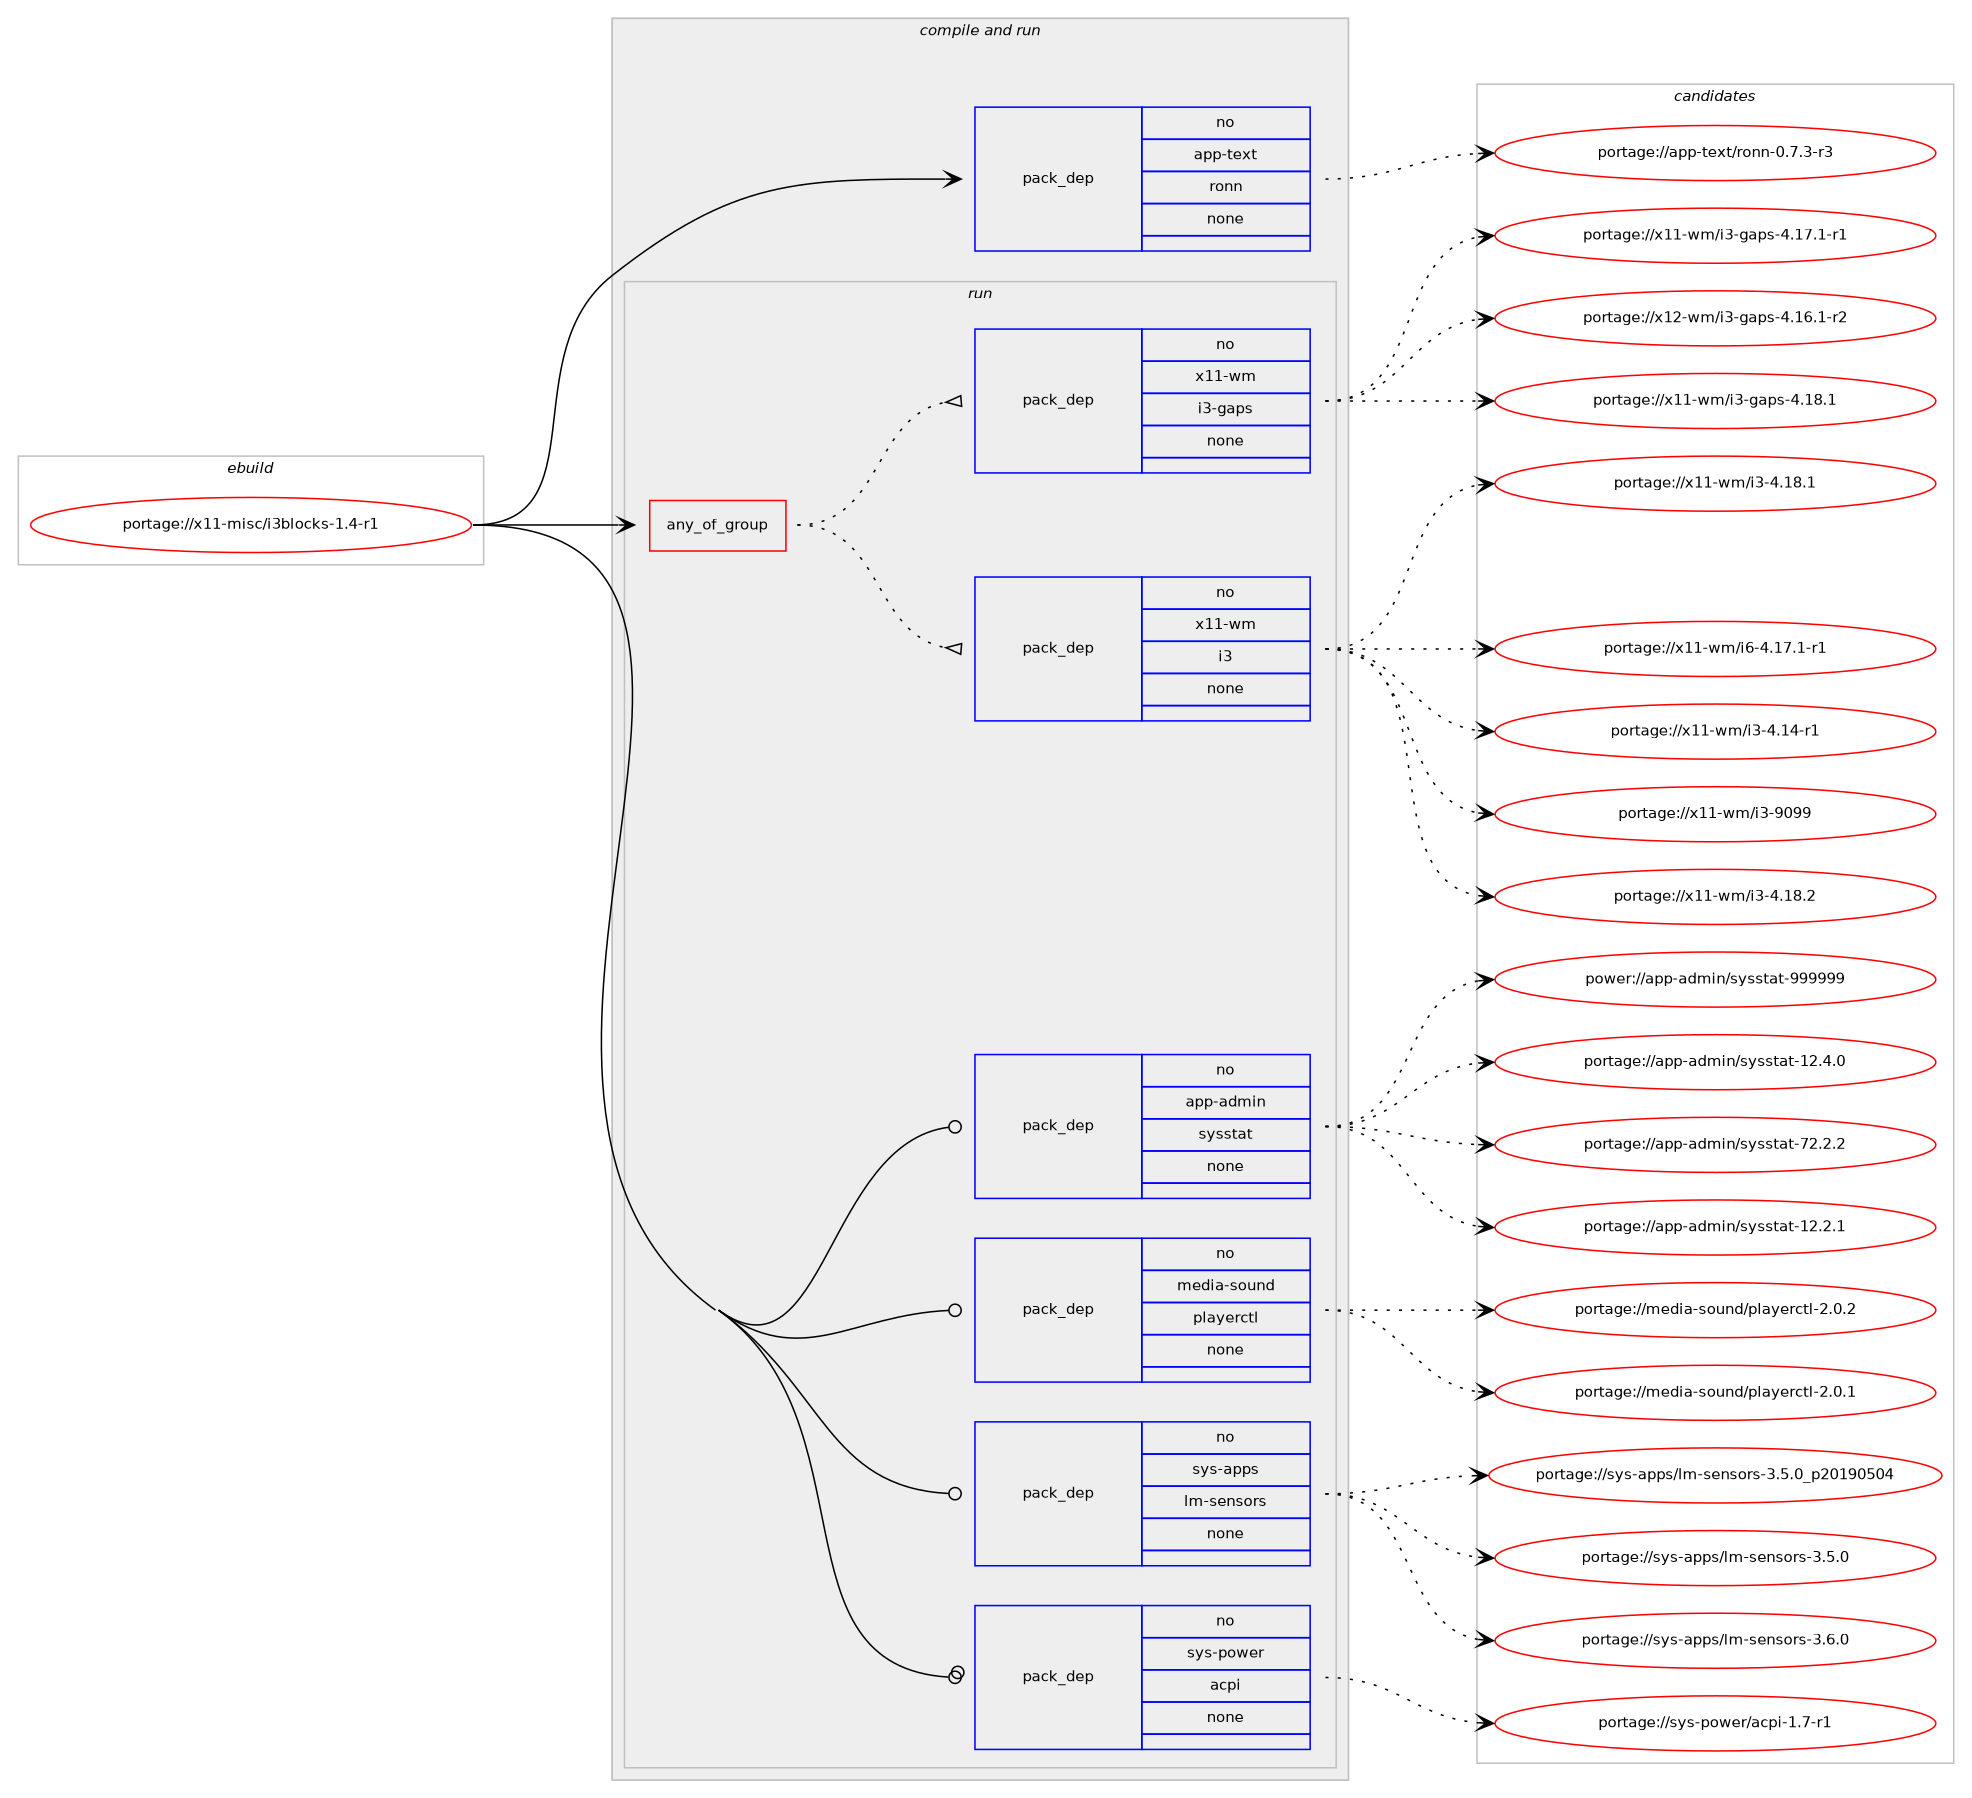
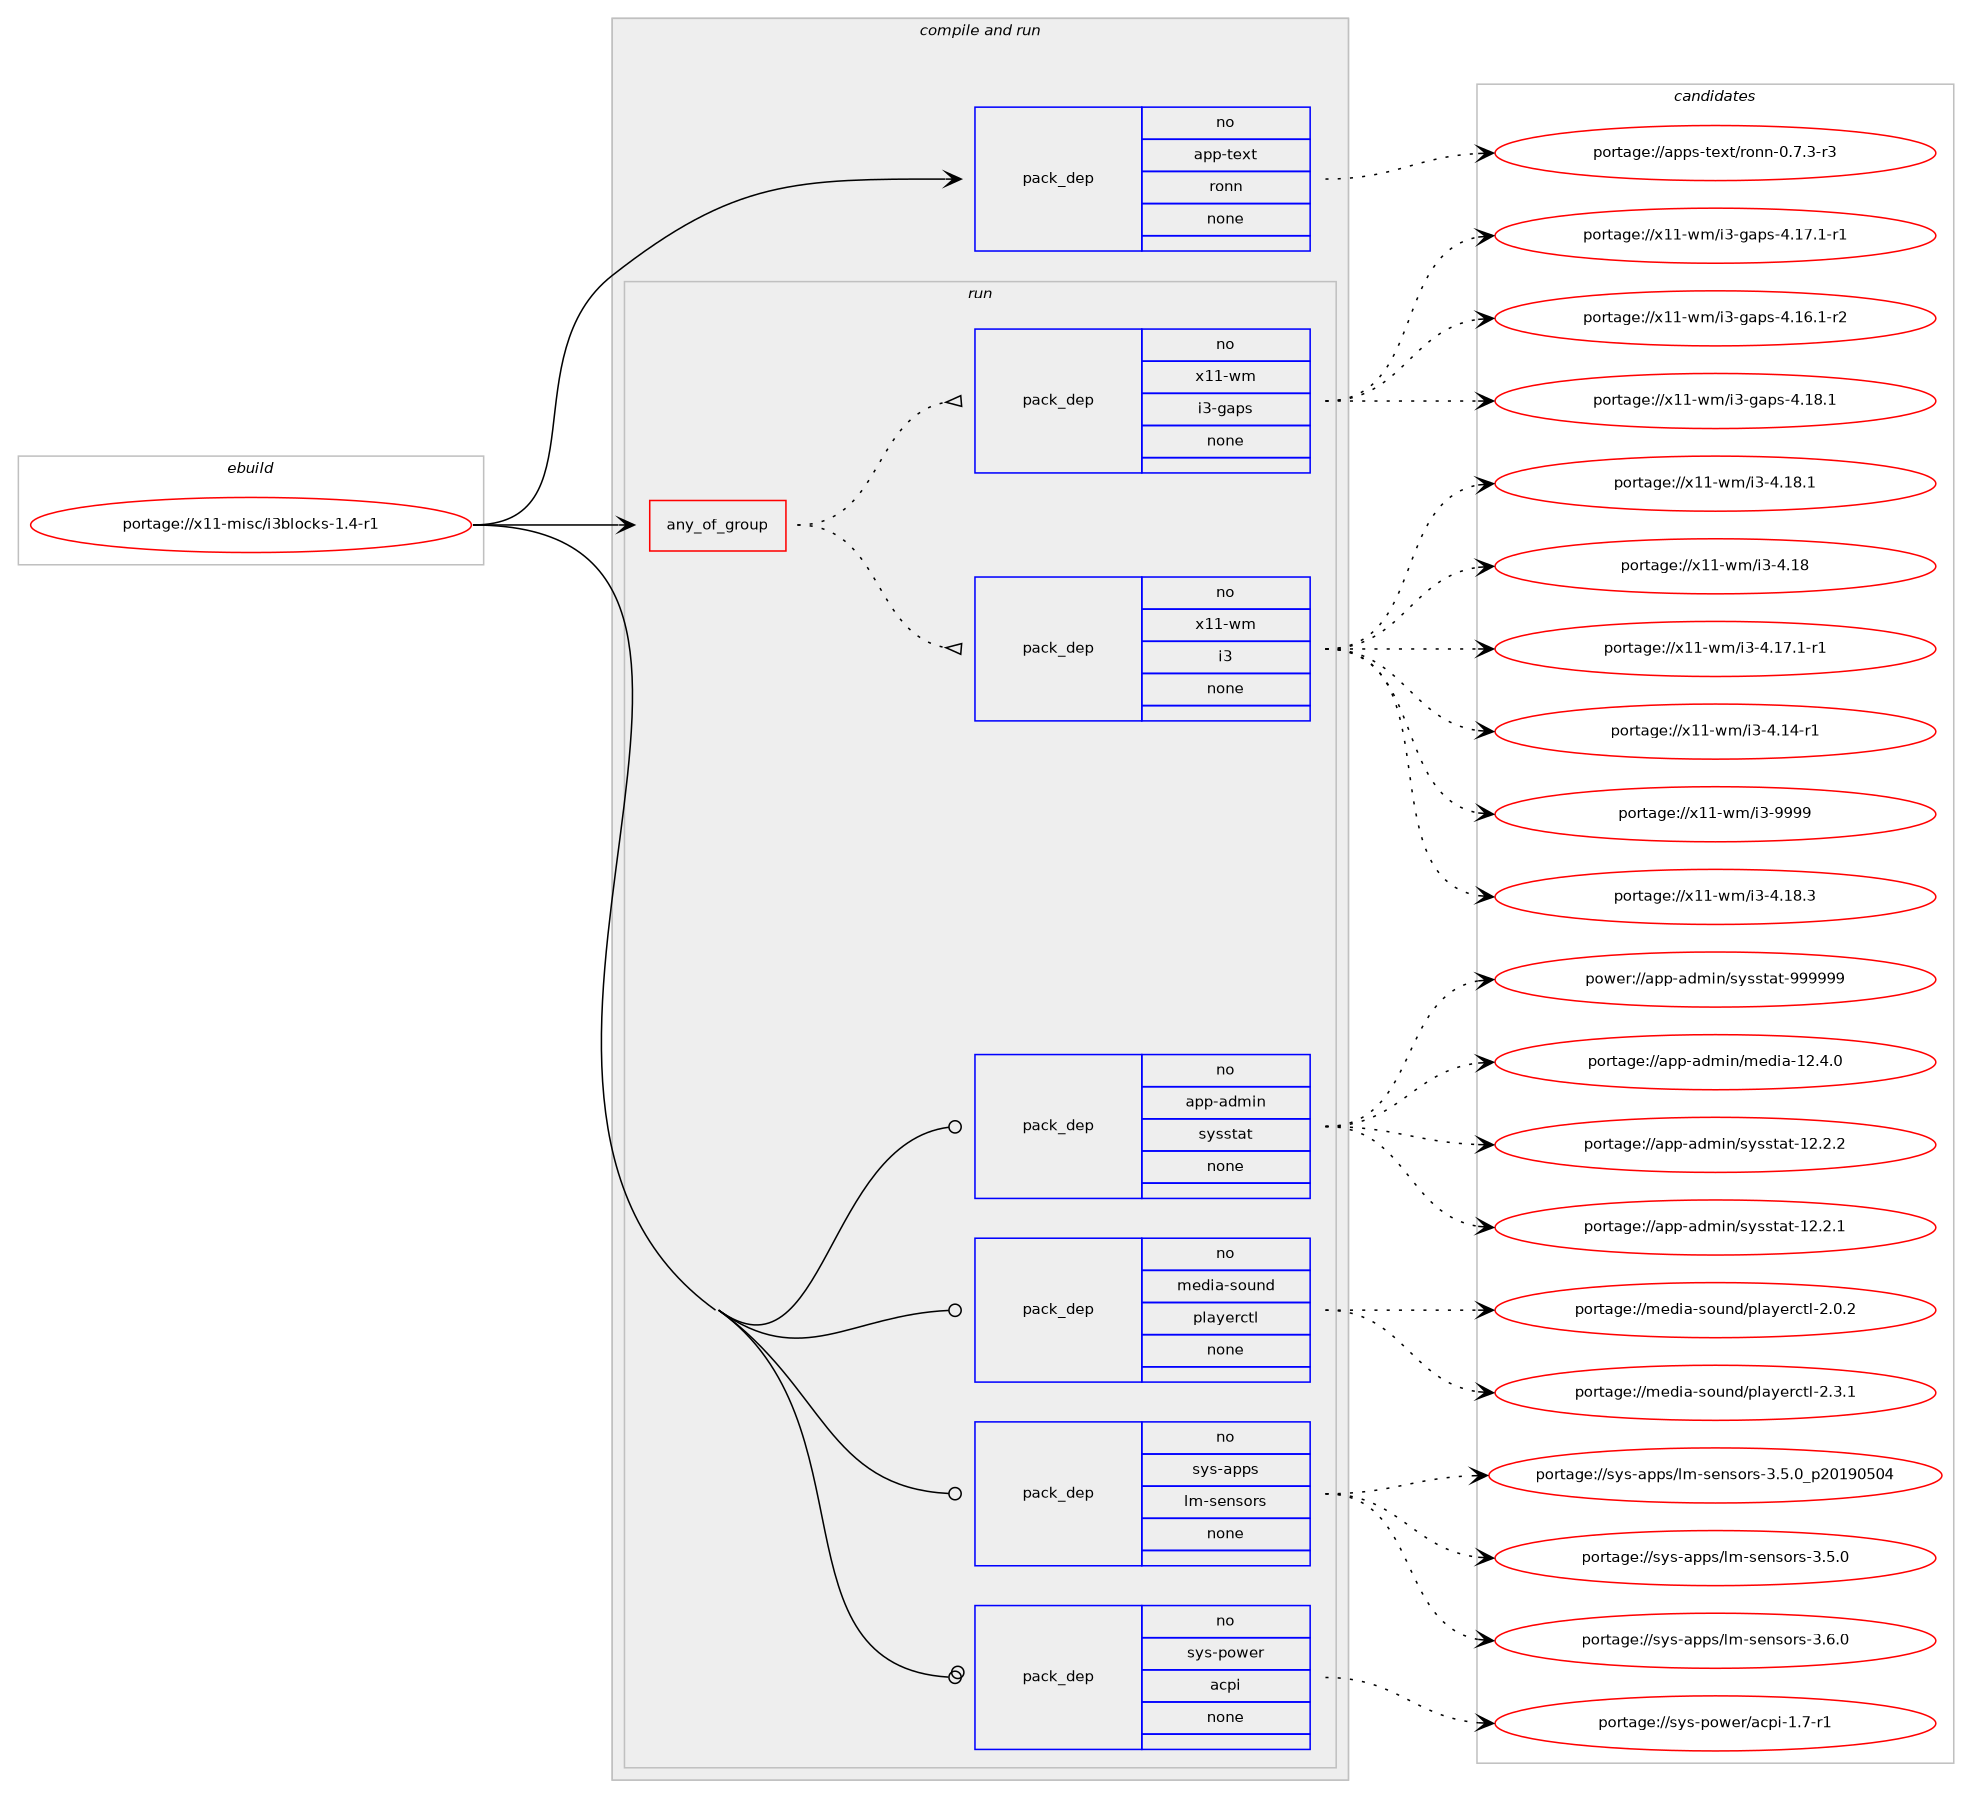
node "portage://app-text/ronn-0.7.3-r3": label "portage://app-text/ronn-0.7.3-r3" -> "portage://apps-text/ronn-0.7.3-r3"
node "portage://x12-wm/i3-gaps-4.16.1-r2": label "portage://x12-wm/i3-gaps-4.16.1-r2" -> "portage://x11-wm/i3-gaps-4.16.1-r2"
node "portage://x11-wm/i3-4.18": added
node "portage://x11-wm/i6-4.17.1-r1": label "portage://x11-wm/i6-4.17.1-r1" -> "portage://x11-wm/i3-4.17.1-r1"
node "portage://x11-wm/i3-9099": label "portage://x11-wm/i3-9099" -> "portage://x11-wm/i3-9999"
node "portage://x11-wm/i3-4.18.2": label "portage://x11-wm/i3-4.18.2" -> "portage://x11-wm/i3-4.18.3"
node "portage://app-admin/sysstat-12.4.0": label "portage://app-admin/sysstat-12.4.0" -> "portage://app-admin/media-12.4.0"
node "portage://app-admin/sysstat-72.2.2": label "portage://app-admin/sysstat-72.2.2" -> "portage://app-admin/sysstat-12.2.2"
node "portage://media-sound/playerctl-2.0.1": label "portage://media-sound/playerctl-2.0.1" -> "portage://media-sound/playerctl-2.3.1"
